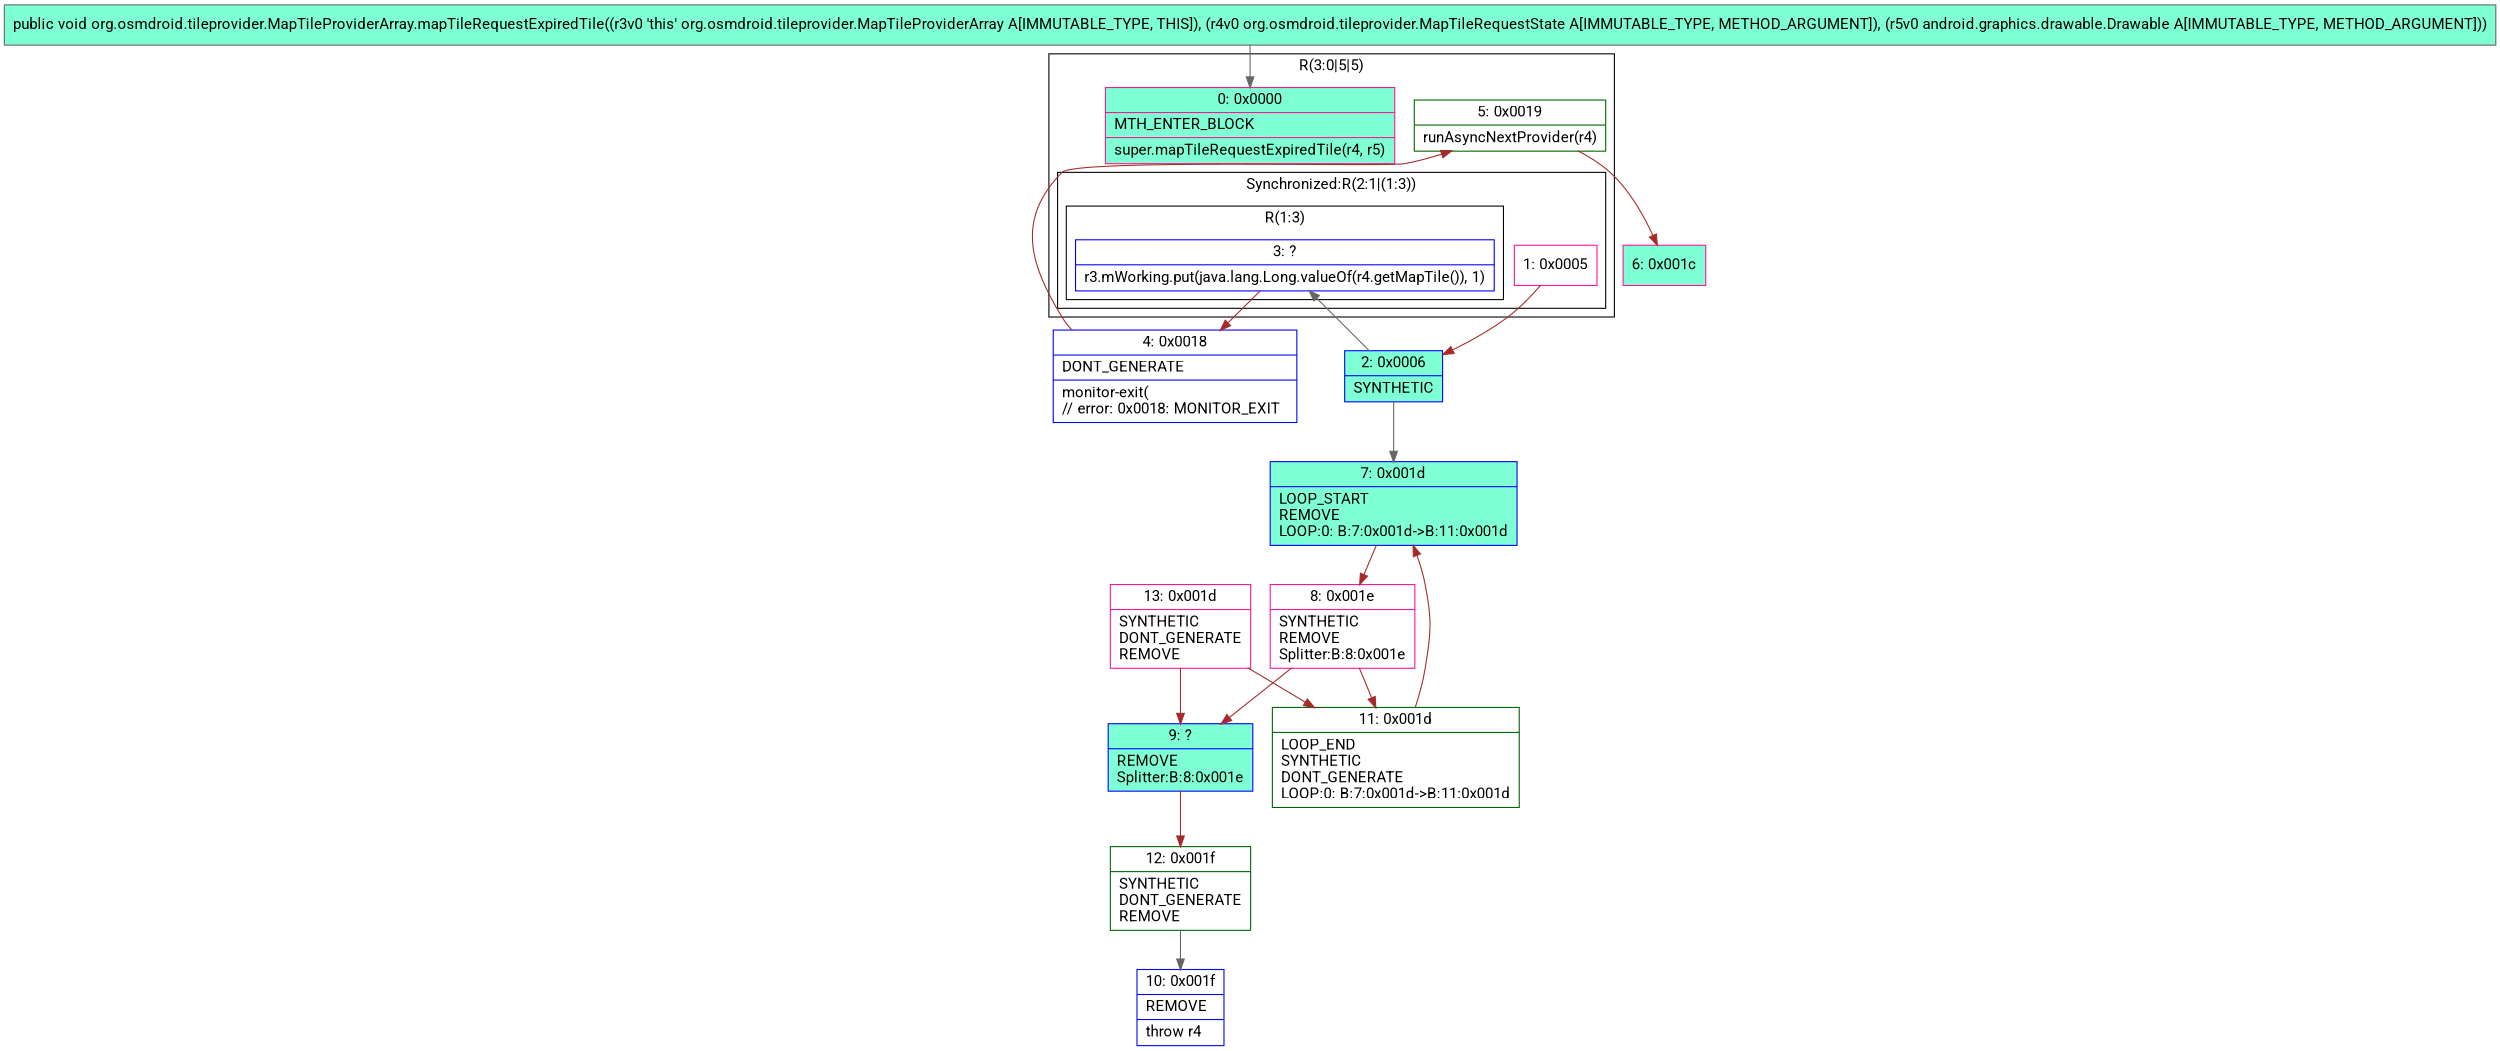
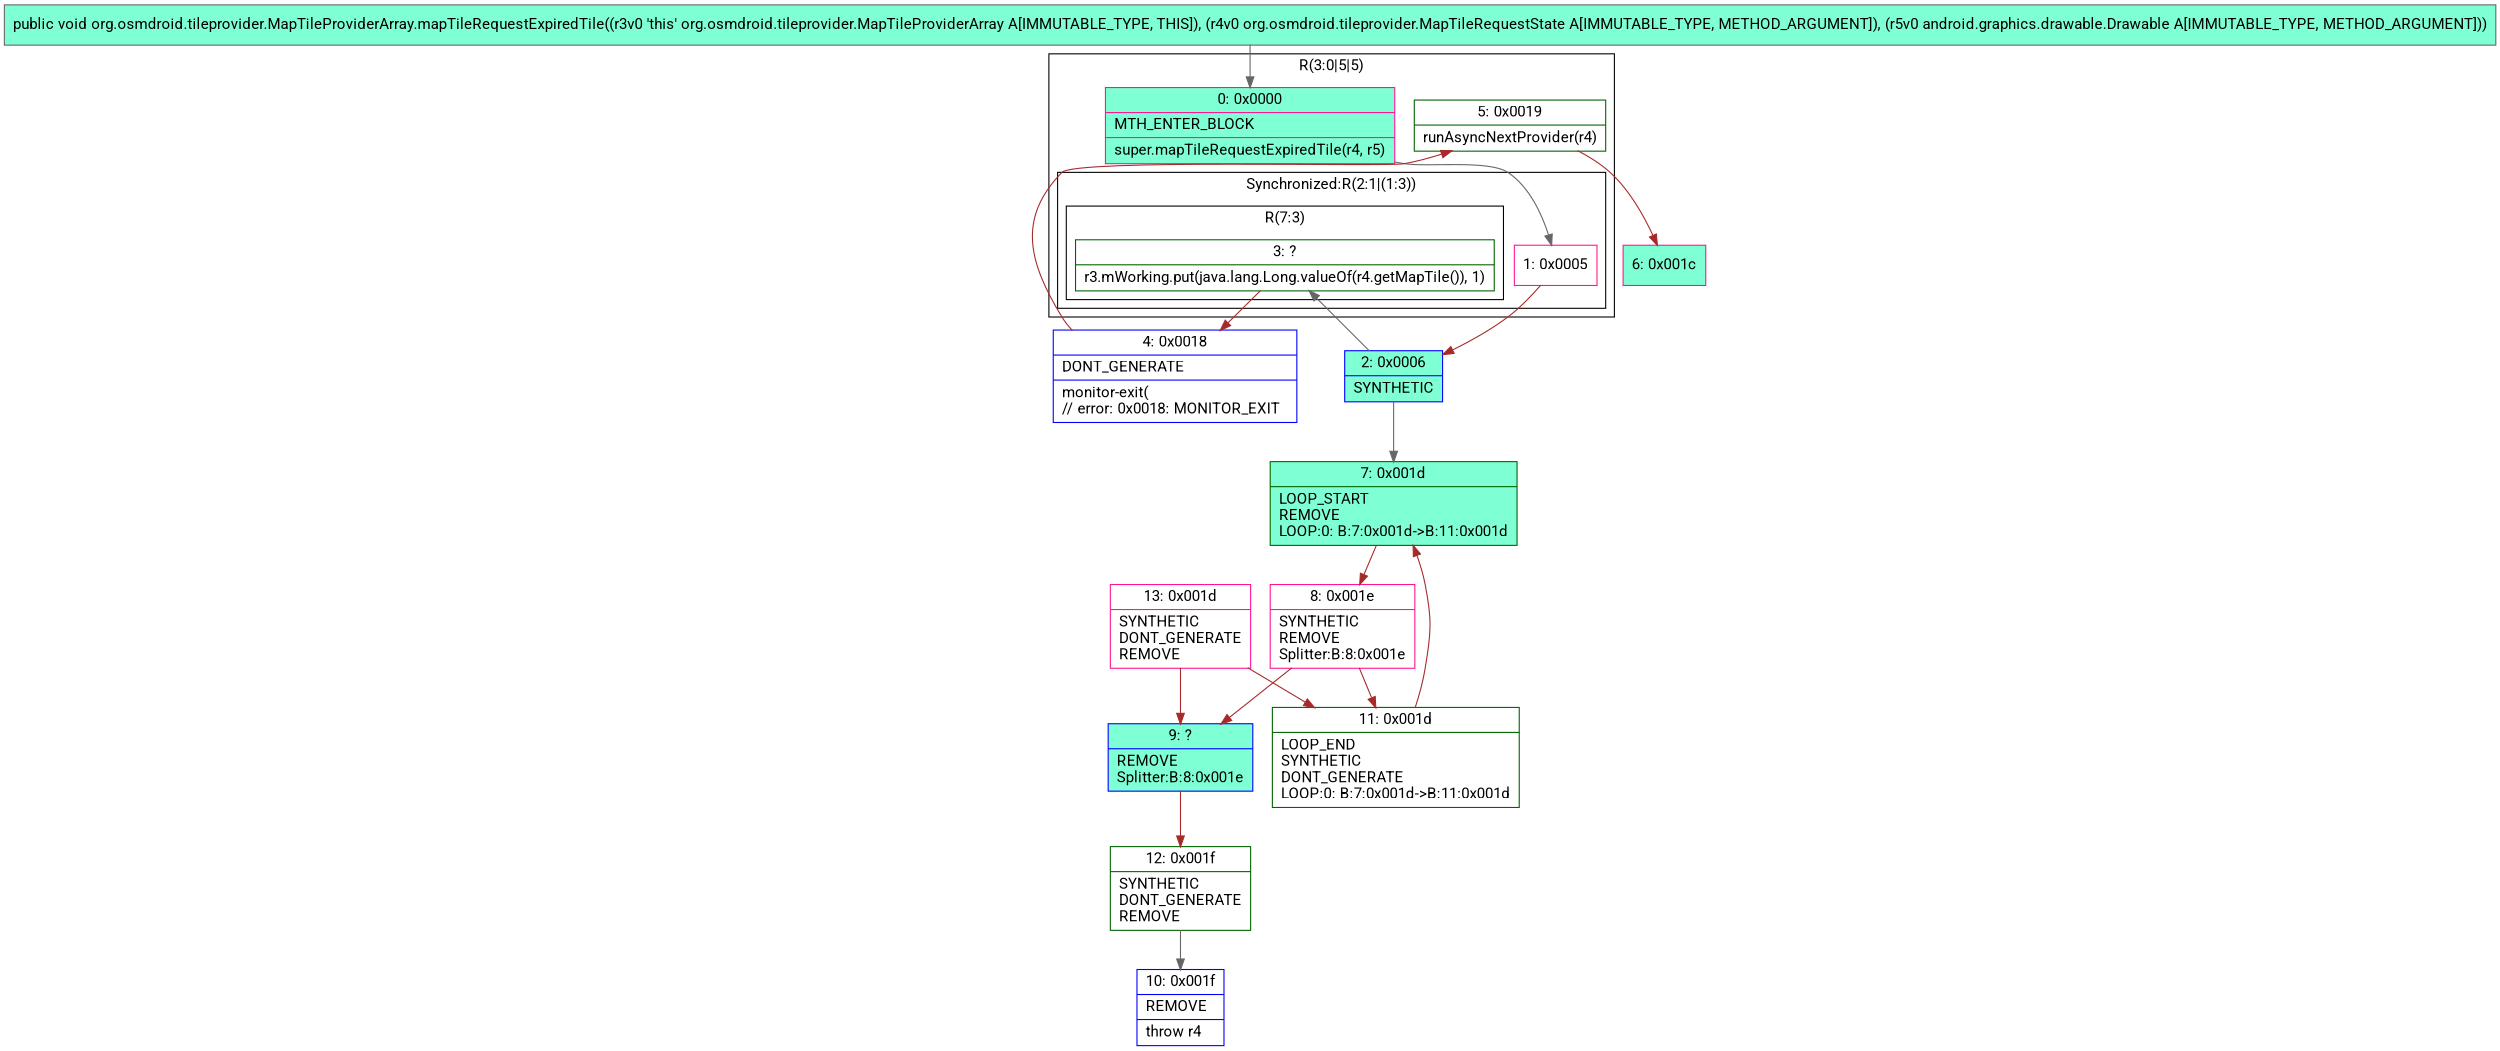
edge "0: 0x0000" -> "1: 0x0005": added
cluster "R(1:3)": label "R(1:3)" -> "R(7:3)"
node "3: ?": color blue -> darkgreen
node "7: 0x001d": color blue -> darkgreen
